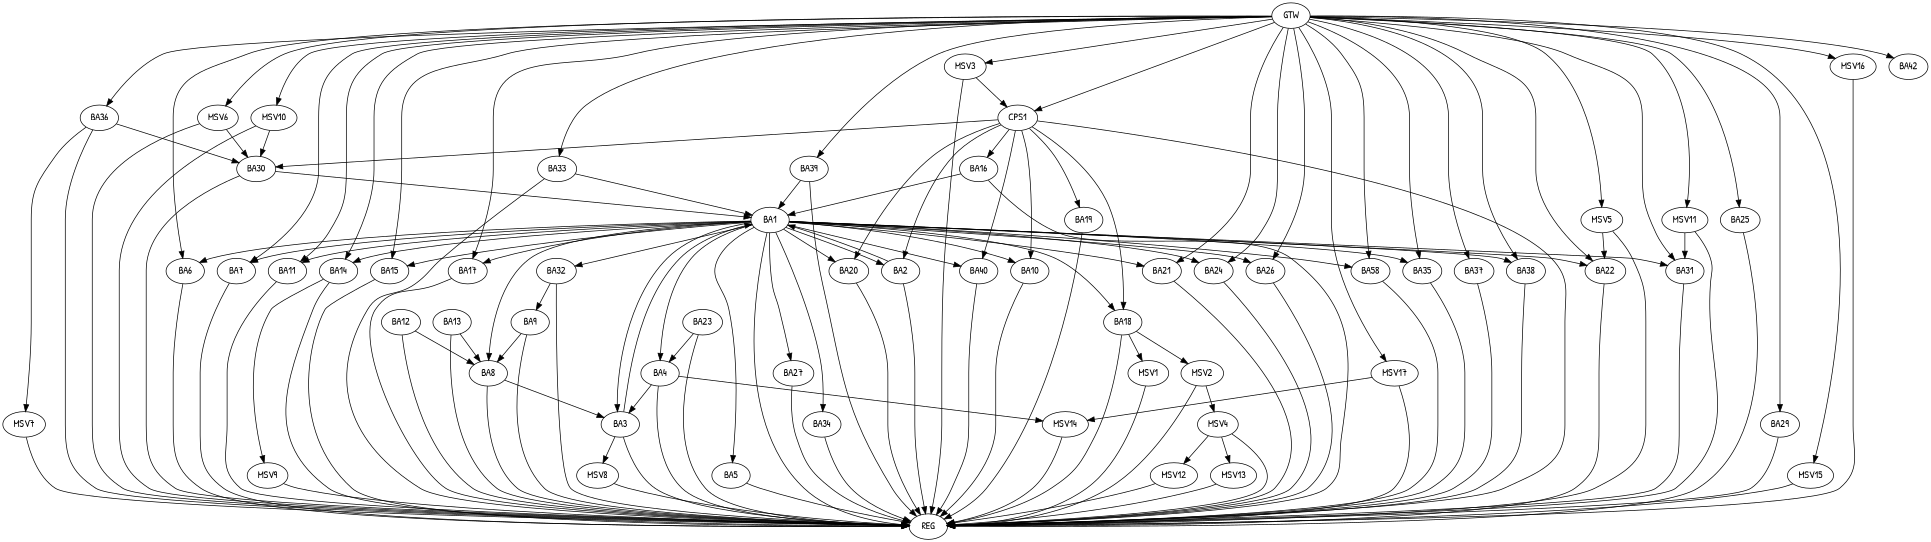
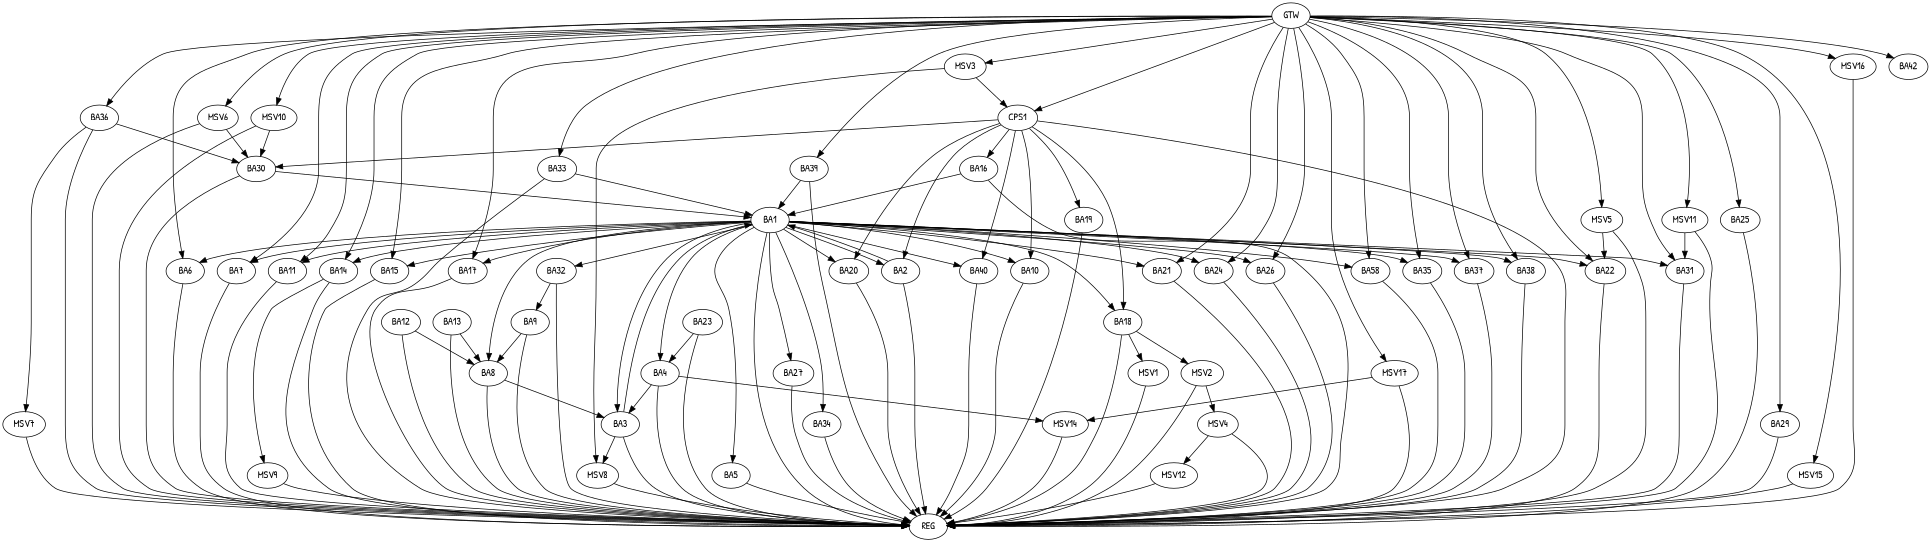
edge "BA1" -> "BA37": added
edge "MSV3" -> "REG": now "MSV3" -> "MSV8"
node "MSV13": removed
